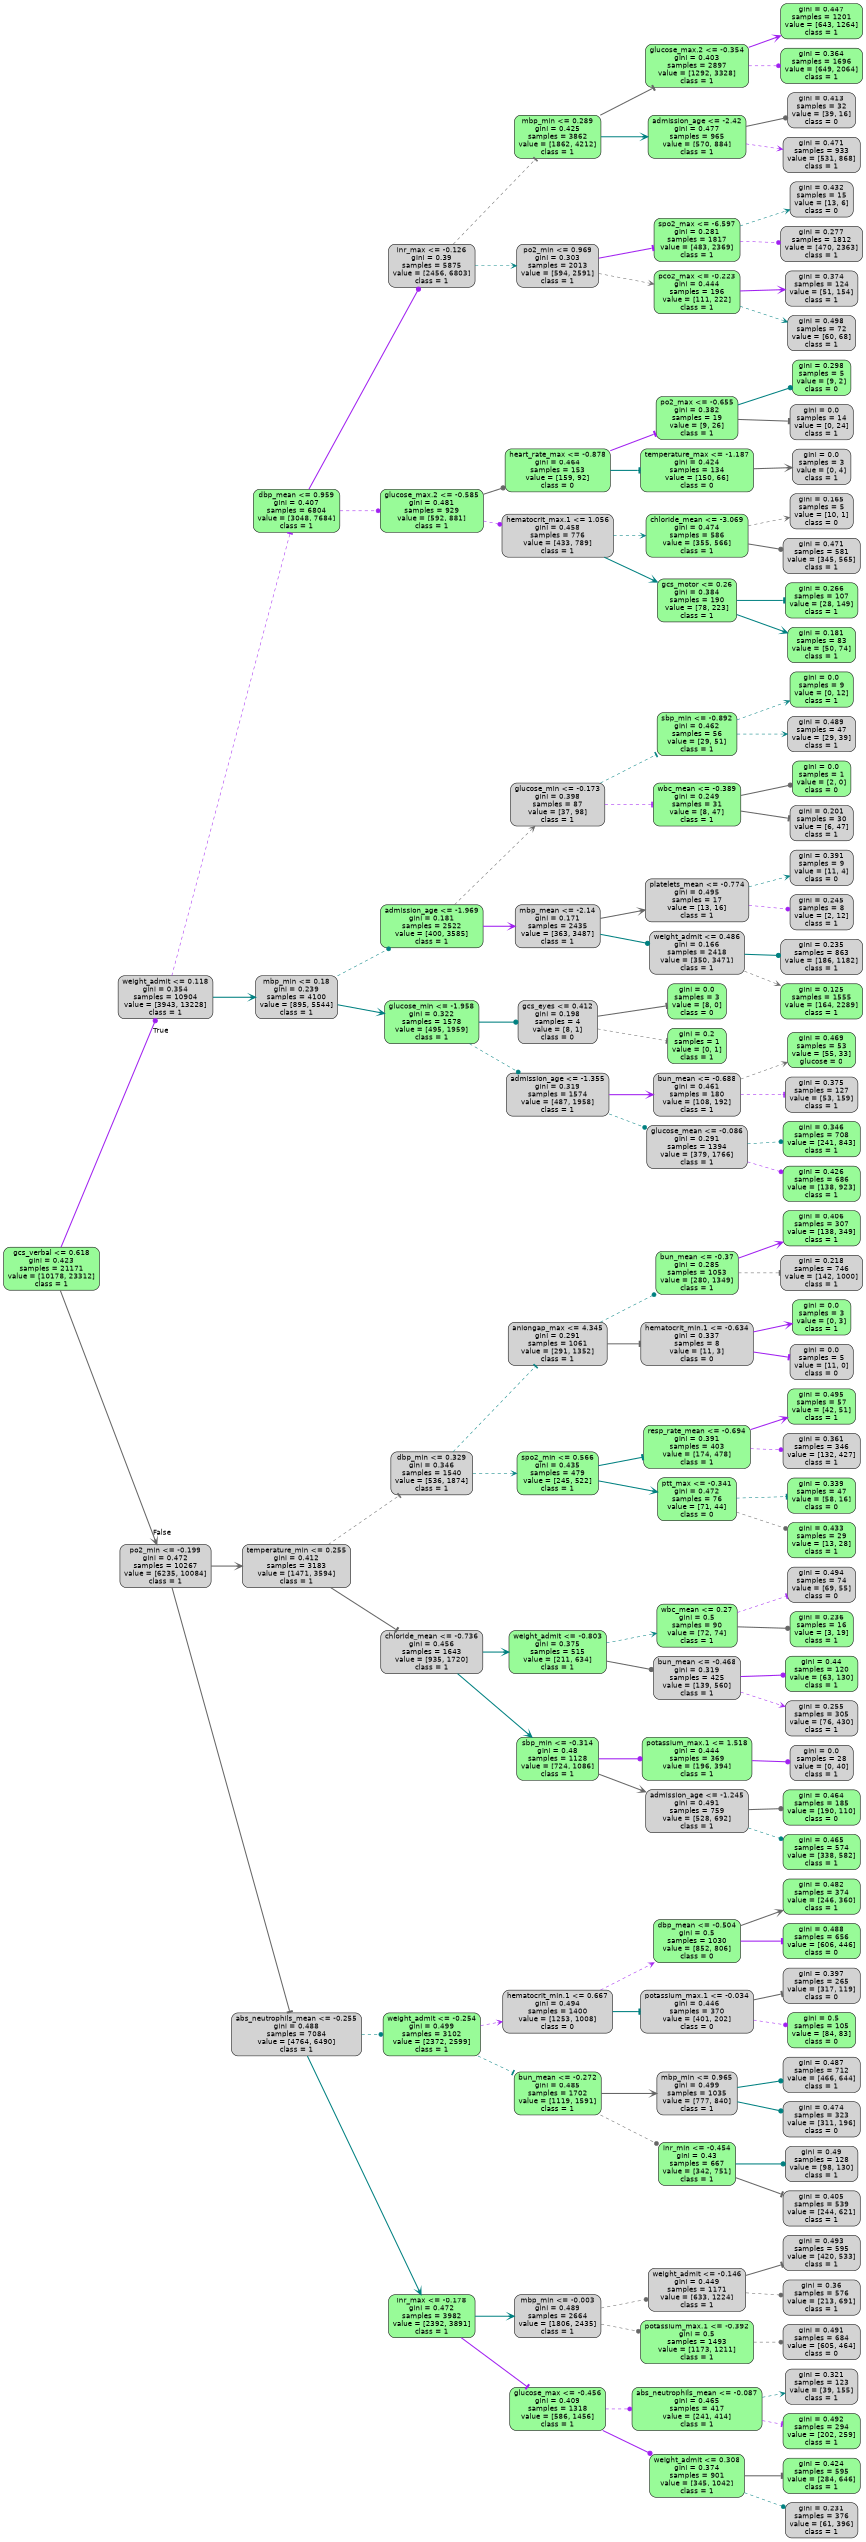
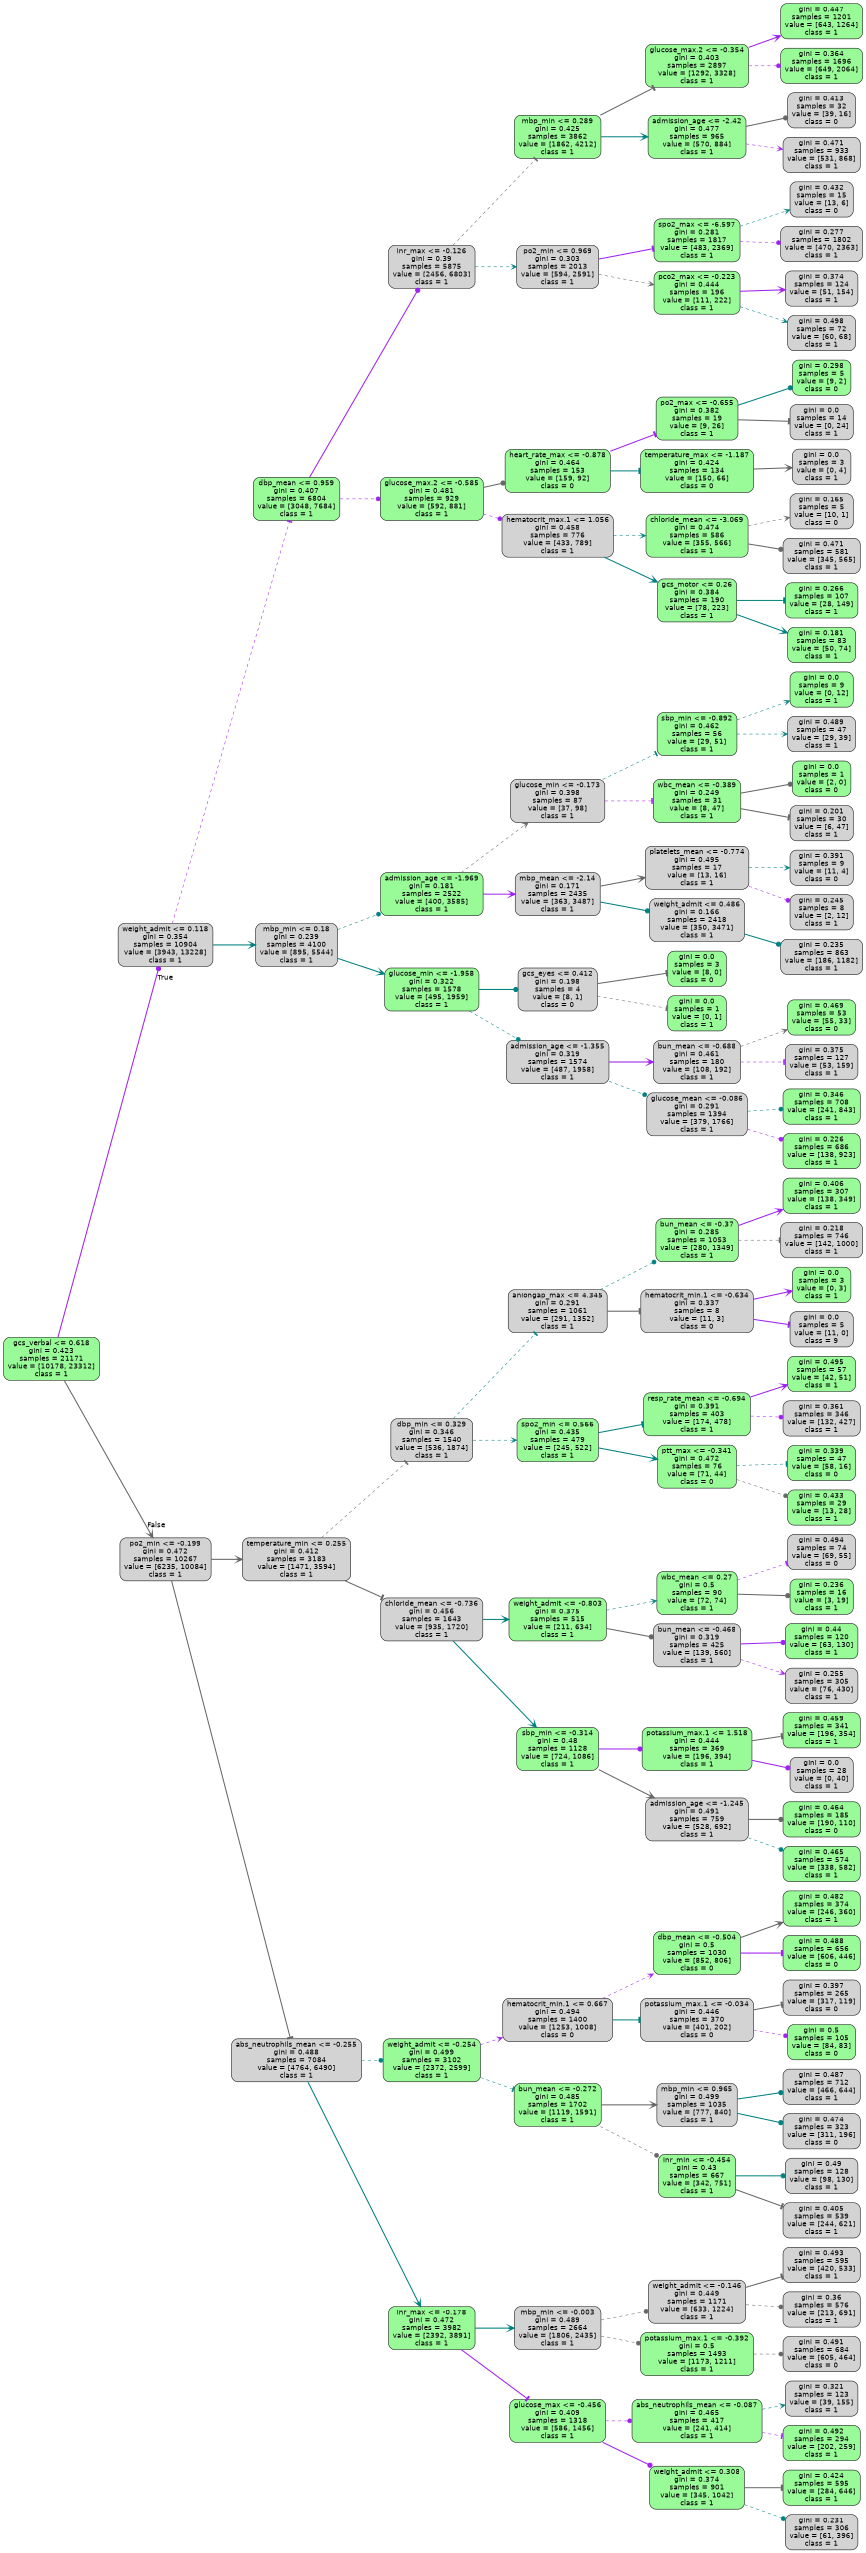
node "gini = 0.277 samples = 1812 value = [470, 2363] class = 1": label "gini = 0.277 samples = 1812 value = [470, 2363] class = 1" -> "gini = 0.277 samples = 1802 value = [470, 2363] class = 1"
node "gini = 0.125 samples = 1555 value = [164, 2289] class = 1": removed
node "gini = 0.2 samples = 1 value = [0, 1] class = 1": label "gini = 0.2 samples = 1 value = [0, 1] class = 1" -> "gini = 0.0 samples = 1 value = [0, 1] class = 1"
node "gini = 0.469 samples = 53 value = [55, 33] glucose = 0": label "gini = 0.469 samples = 53 value = [55, 33] glucose = 0" -> "gini = 0.469 samples = 53 value = [55, 33] class = 0"
node "gini = 0.426 samples = 686 value = [138, 923] class = 1": label "gini = 0.426 samples = 686 value = [138, 923] class = 1" -> "gini = 0.226 samples = 686 value = [138, 923] class = 1"
node "gini = 0.0 samples = 5 value = [11, 0] class = 0": label "gini = 0.0 samples = 5 value = [11, 0] class = 0" -> "gini = 0.0 samples = 5 value = [11, 0] class = 9"
node "gini = 0.459 samples = 341 value = [196, 354] class = 1": added
node "gini = 0.231 samples = 376 value = [61, 396] class = 1": label "gini = 0.231 samples = 376 value = [61, 396] class = 1" -> "gini = 0.231 samples = 306 value = [61, 396] class = 1"
